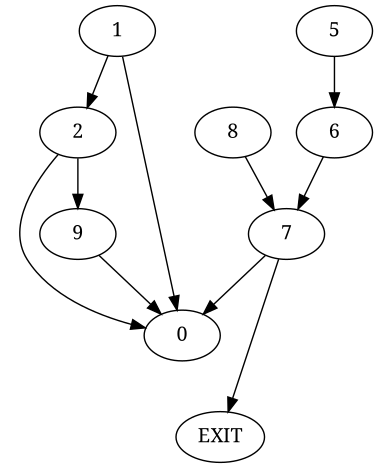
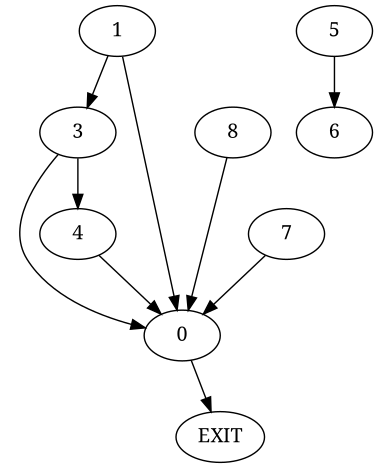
node "2": label "2" -> "3"
edge "6" -> "7": removed
edge "8" -> "7": now "8" -> "0"
node "9": label "9" -> "4"
edge "7" -> "EXIT": now "0" -> "EXIT"
